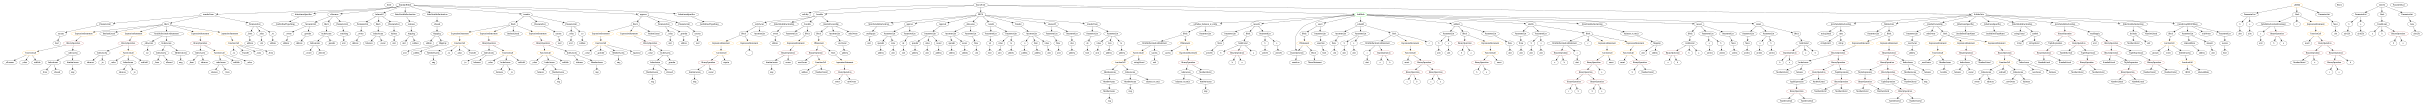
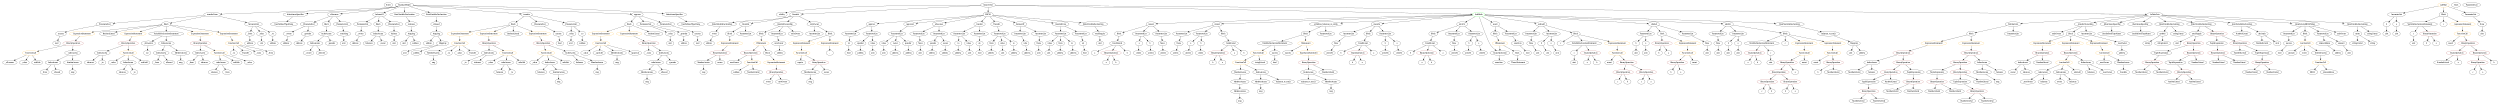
edge "SafeMath" -> "min156": added
